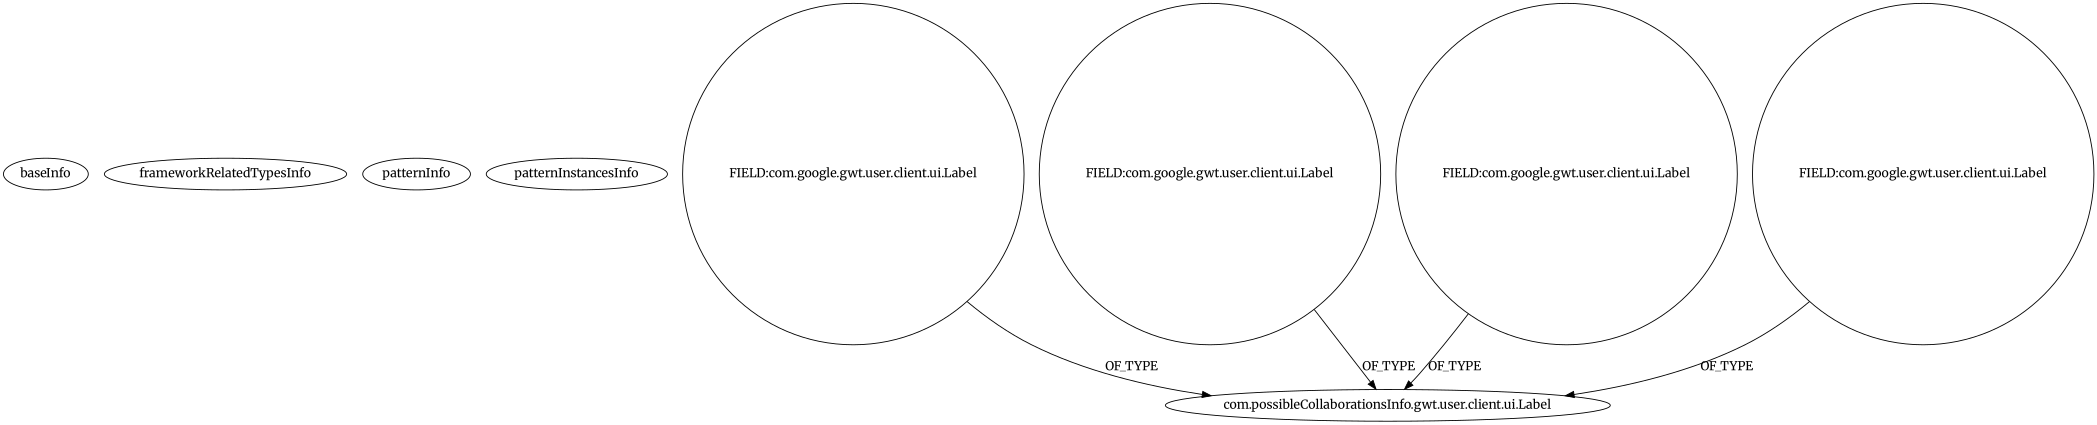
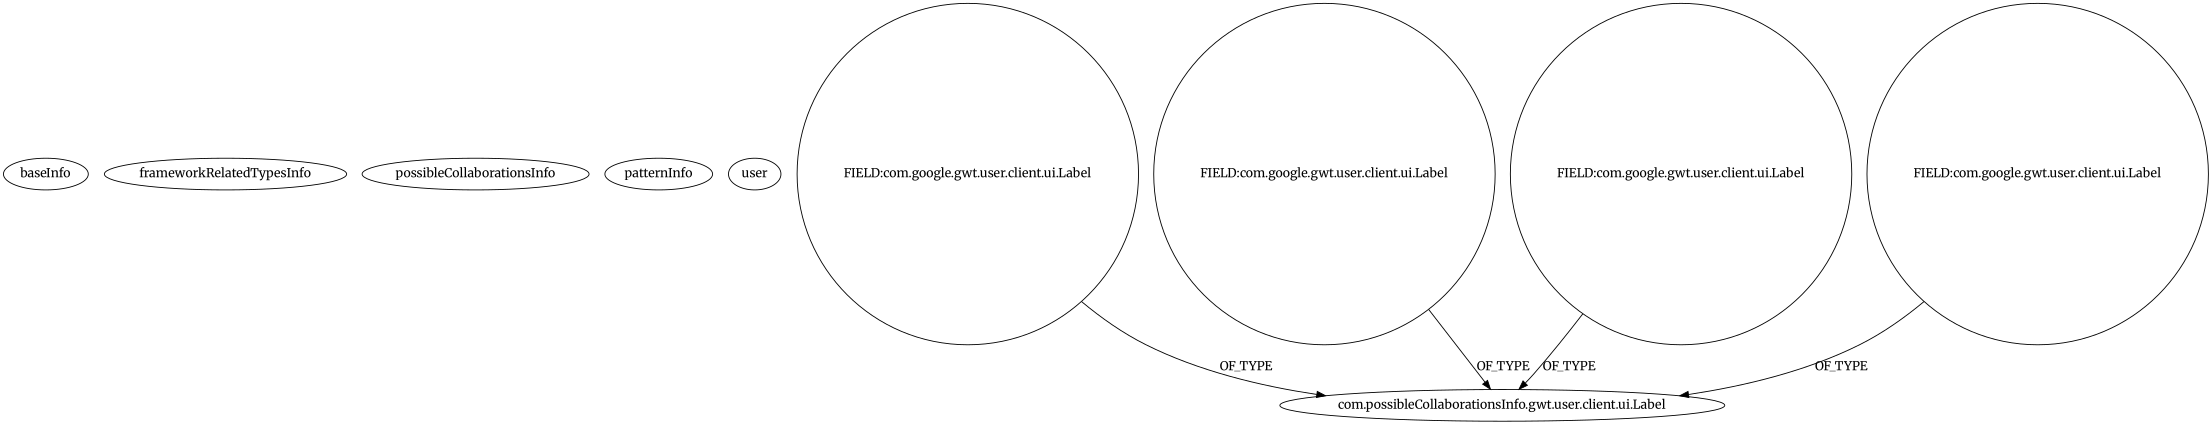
node "possibleCollaborationsInfo": added
node "patternInstancesInfo": label "patternInstancesInfo" -> "user"
